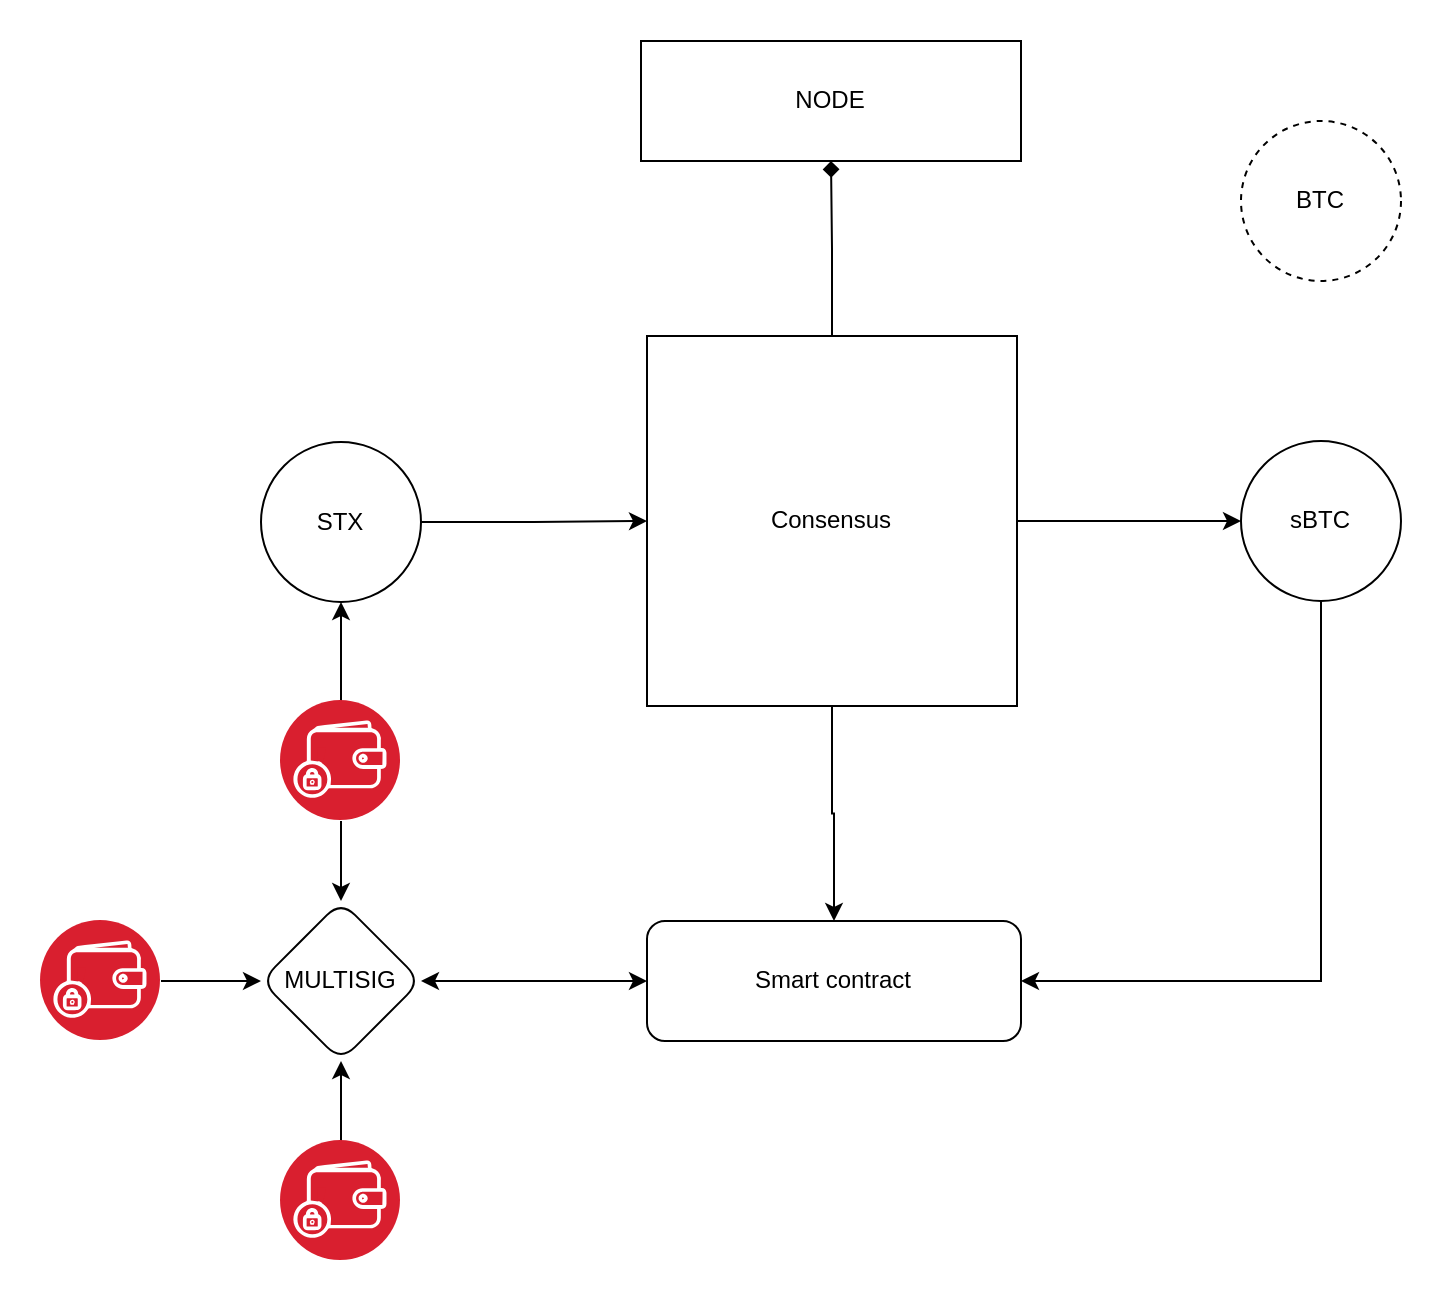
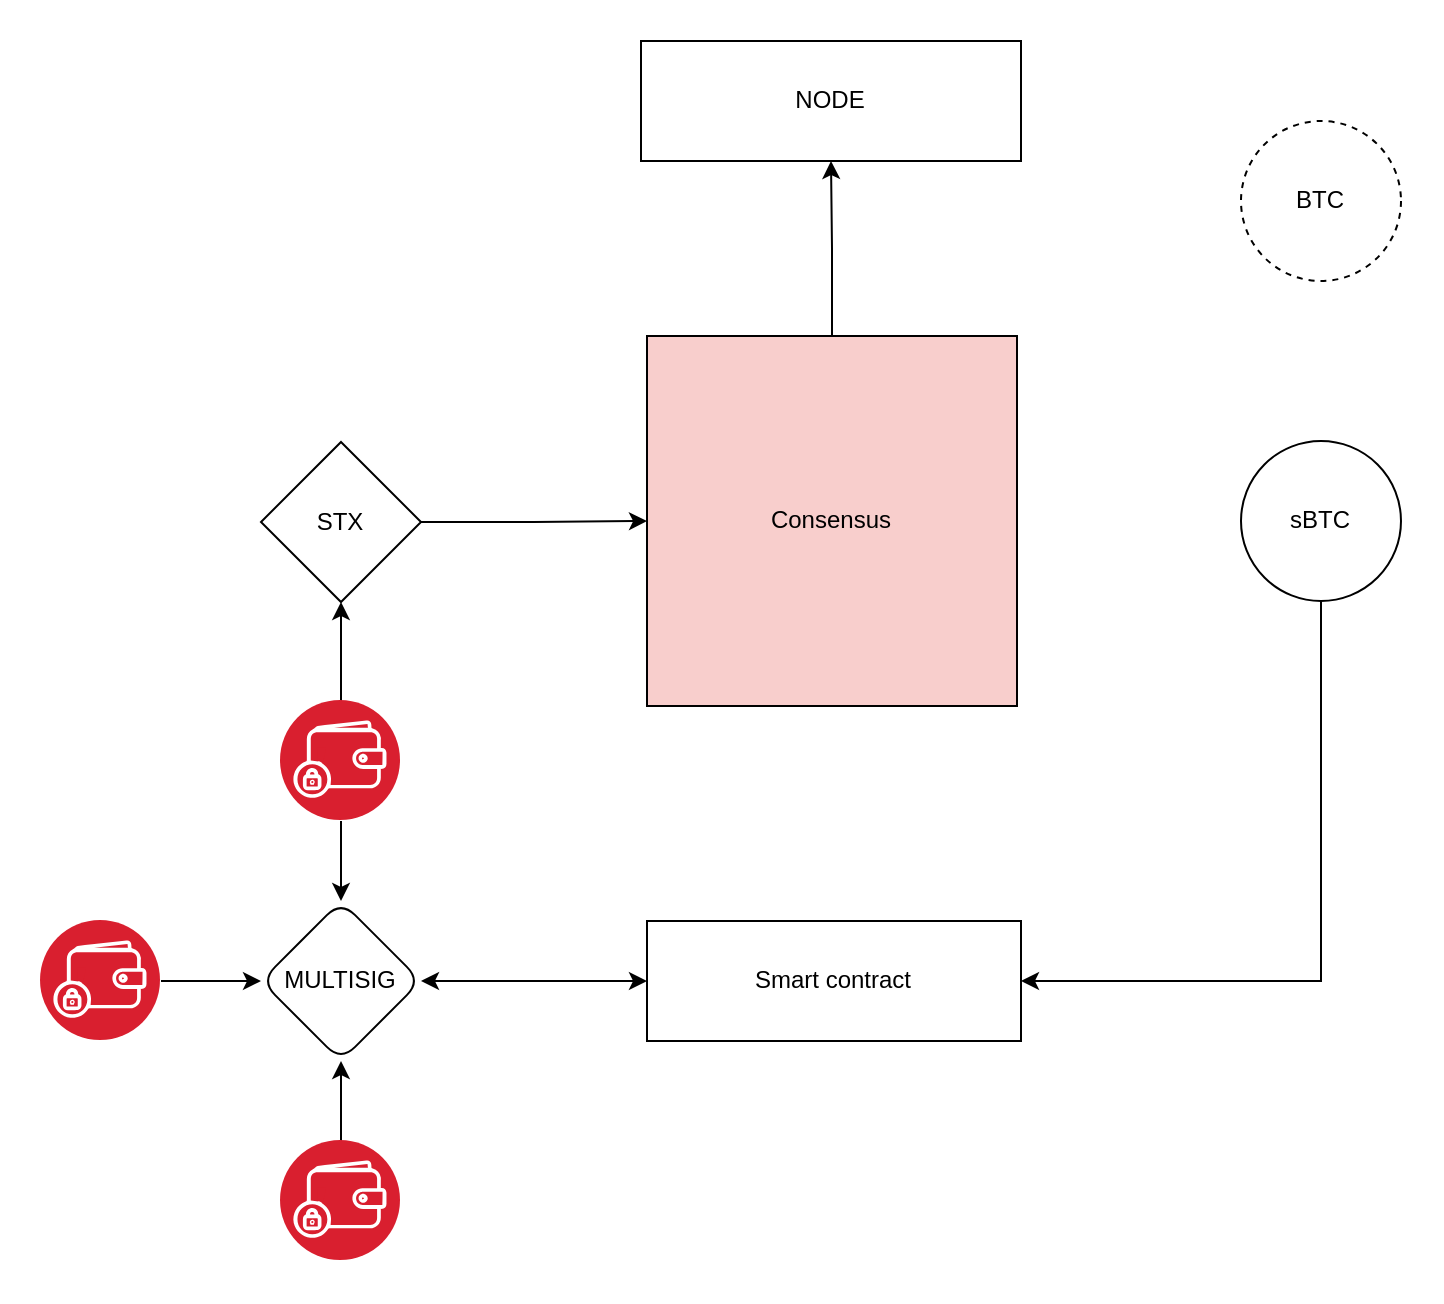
edge "Consensus" -> "NODE": arrowhead diamond -> classic
node "Consensus": fillcolor #ffffff -> #f8cecc
edge "Consensus" -> "sBTC": removed
node "STX": shape ellipse -> diamond
edge "Consensus" -> "Smart contract": removed
node "Smart contract": shape rounded rectangle -> rectangle
